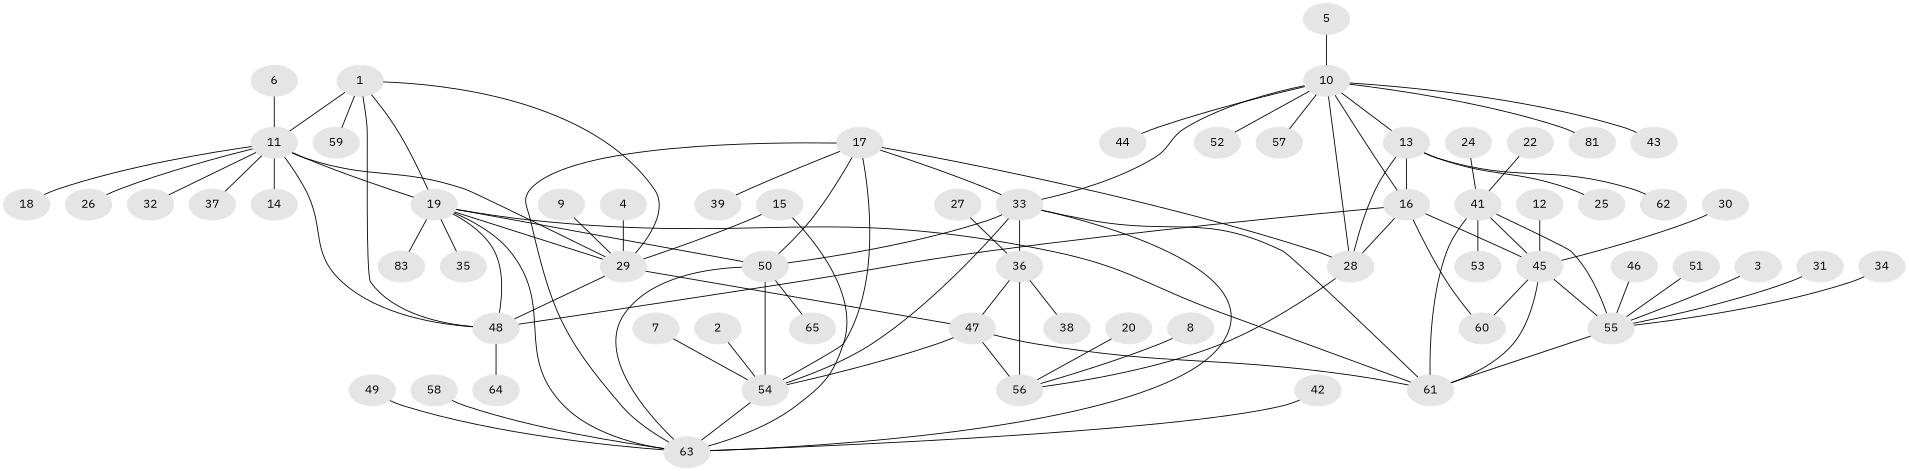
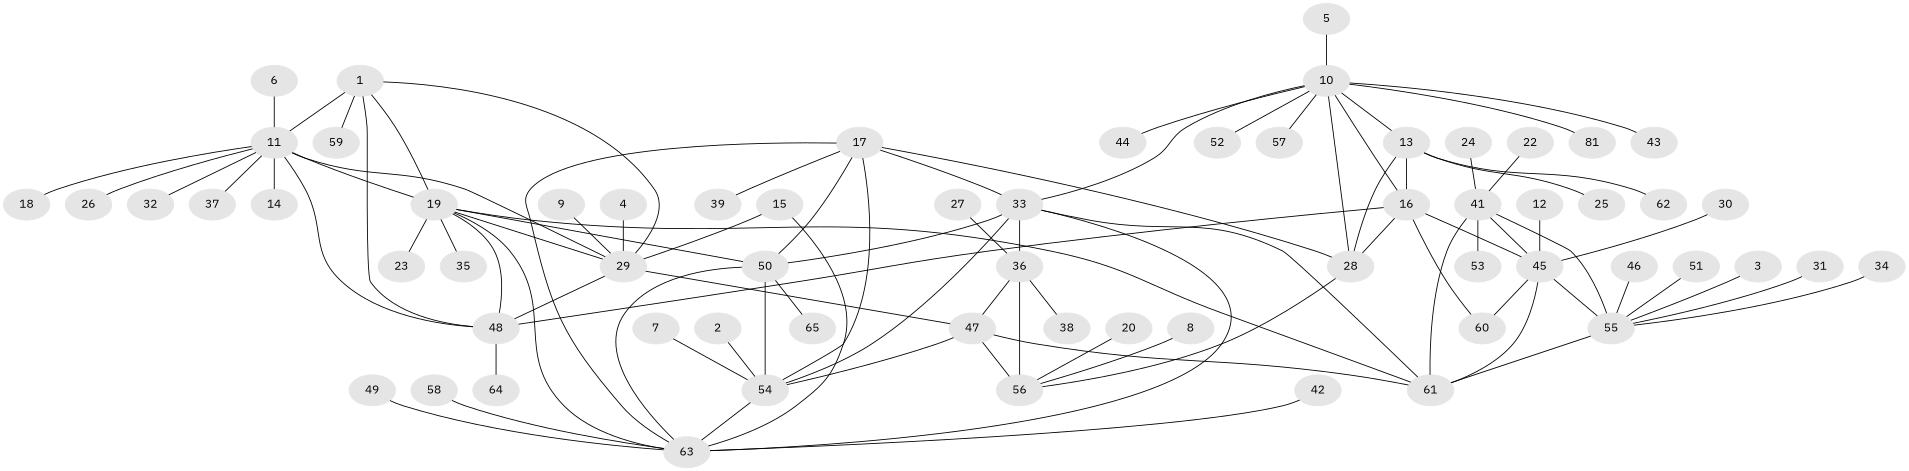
node "83": label "83" -> "23"
